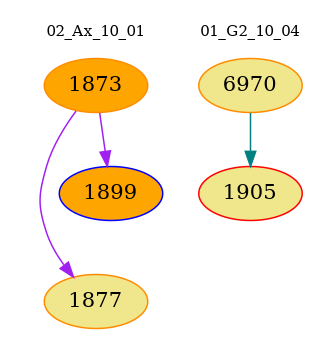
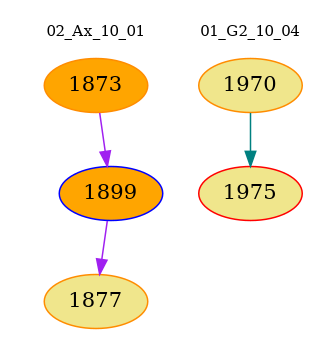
node "6970": label "6970" -> "1970"
edge "1873" -> "1877": now "1899" -> "1877"
node "1905": label "1905" -> "1975"
